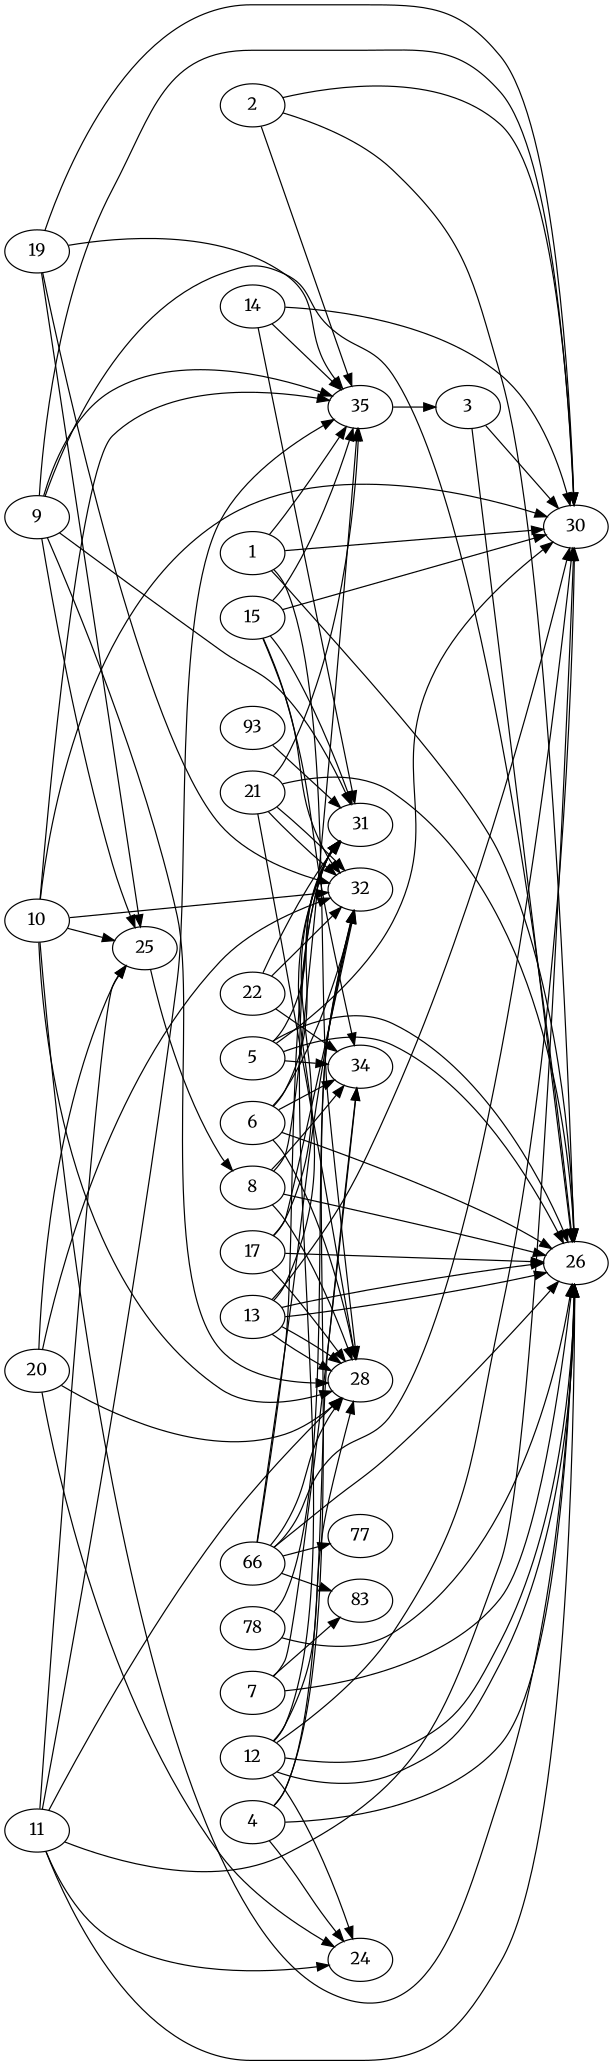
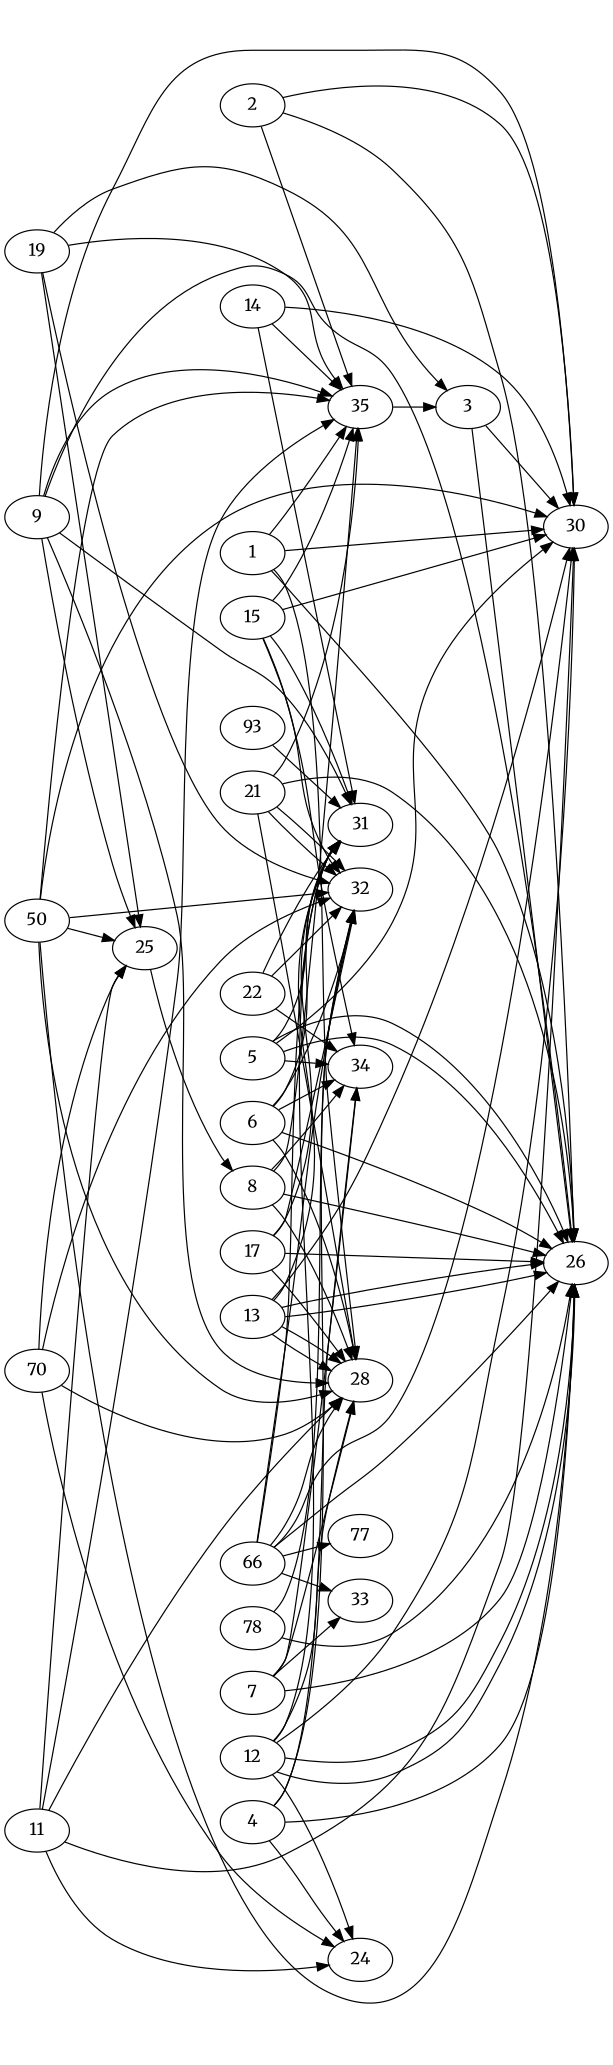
edge "19" -> "30": now "19" -> "3"
node "10": label "10" -> "50"
node "20": label "20" -> "70"
edge "7" -> "28": added
node "83": label "83" -> "33"
edge "11" -> "26": removed
